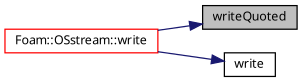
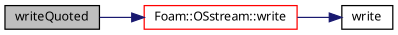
edge "Foam::OSstream::write" -> "writeQuoted": reversed
